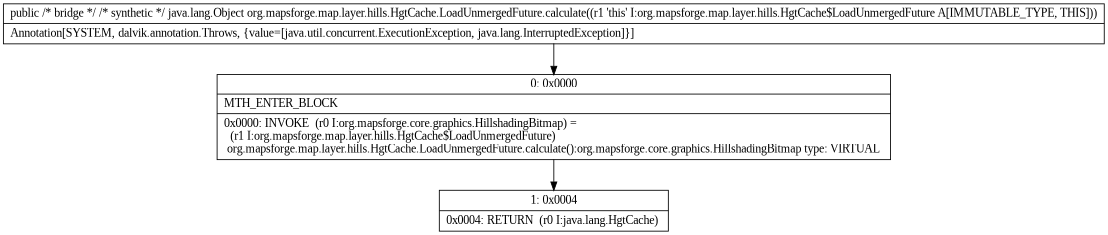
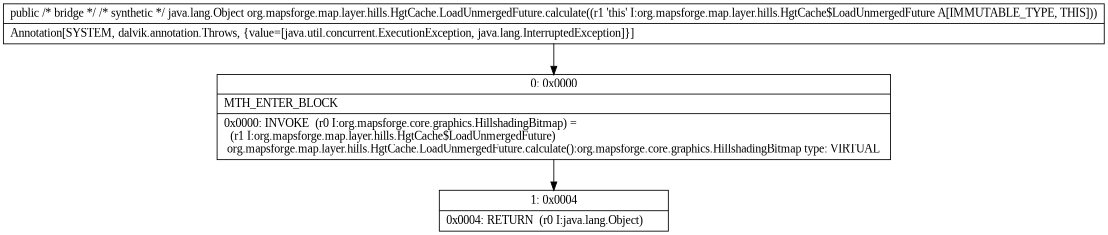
node "1: 0x0004": text "0x0004: RETURN  (r0 I:java.lang.HgtCache)" -> "0x0004: RETURN  (r0 I:java.lang.Object)"
